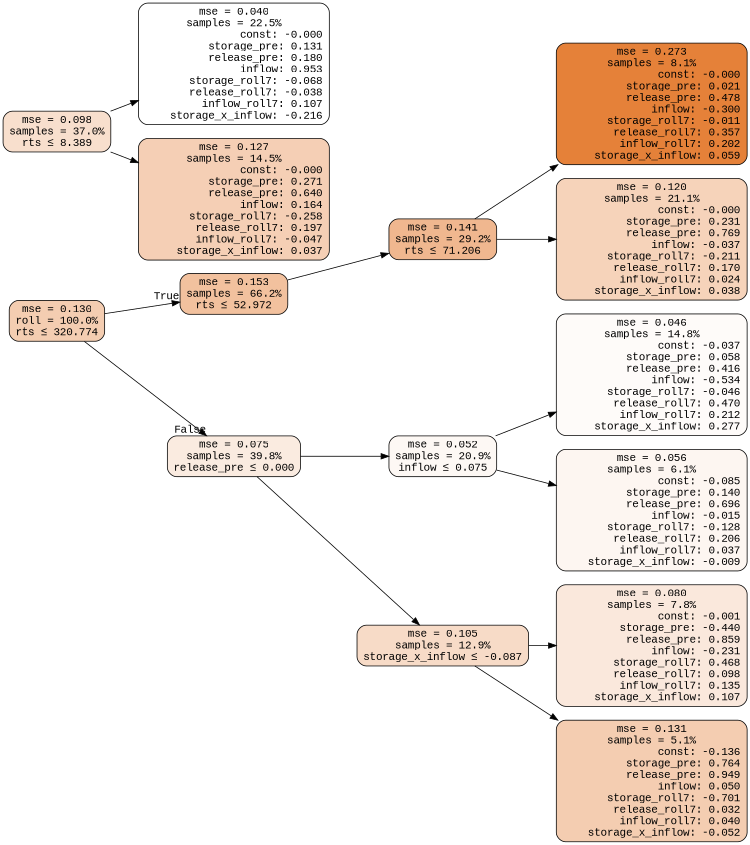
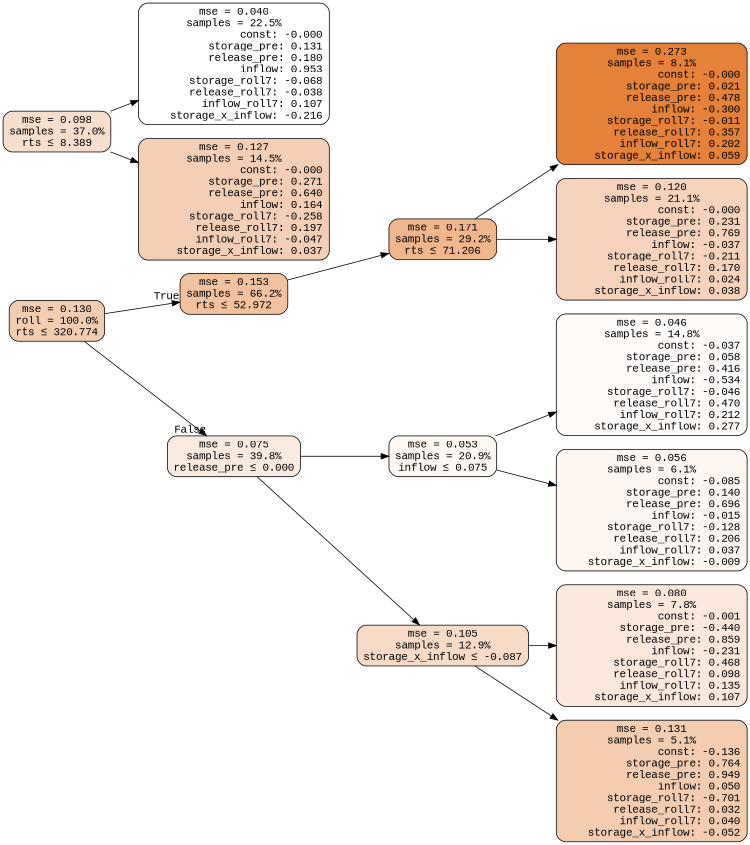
node "mse = 0.141 samples = 29.2% rts ≤ 71.206": label "mse = 0.141 samples = 29.2% rts ≤ 71.206" -> "mse = 0.171 samples = 29.2% rts ≤ 71.206"
node "mse = 0.052 samples = 20.9% inflow ≤ 0.075": label "mse = 0.052 samples = 20.9% inflow ≤ 0.075" -> "mse = 0.053 samples = 20.9% inflow ≤ 0.075"
